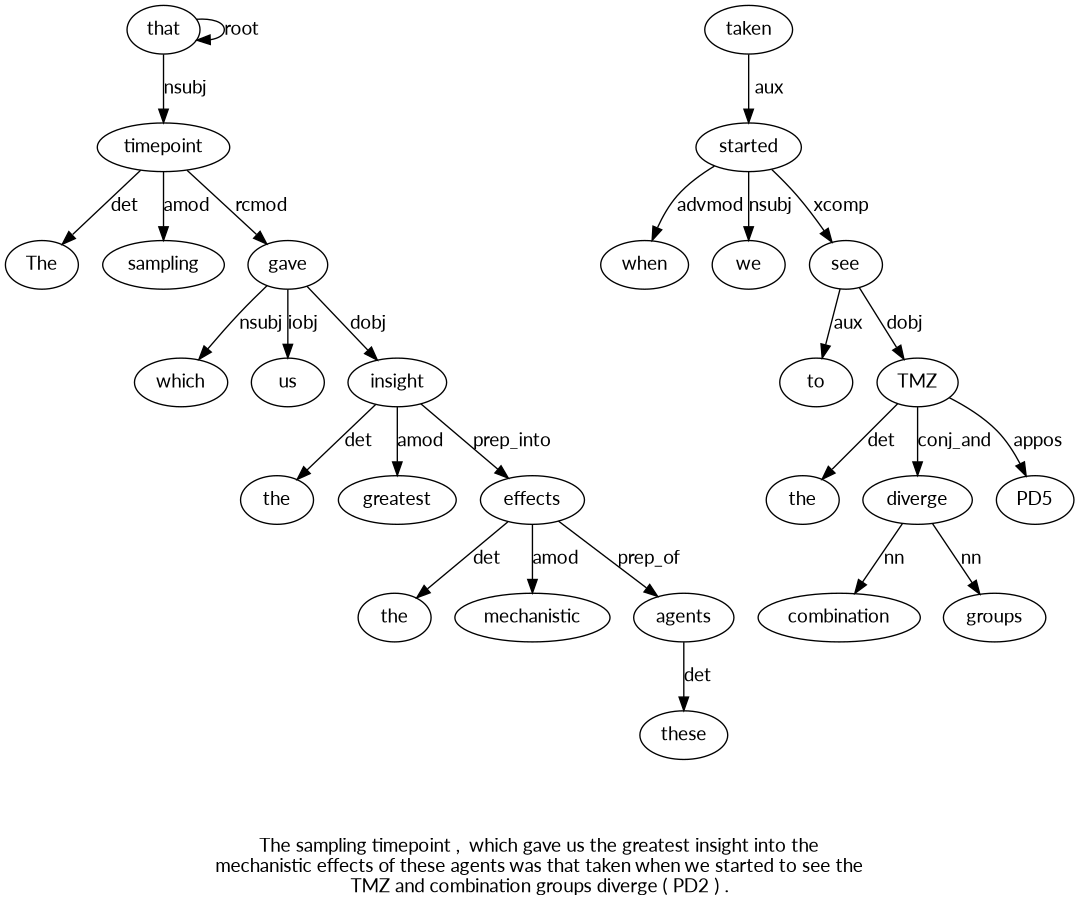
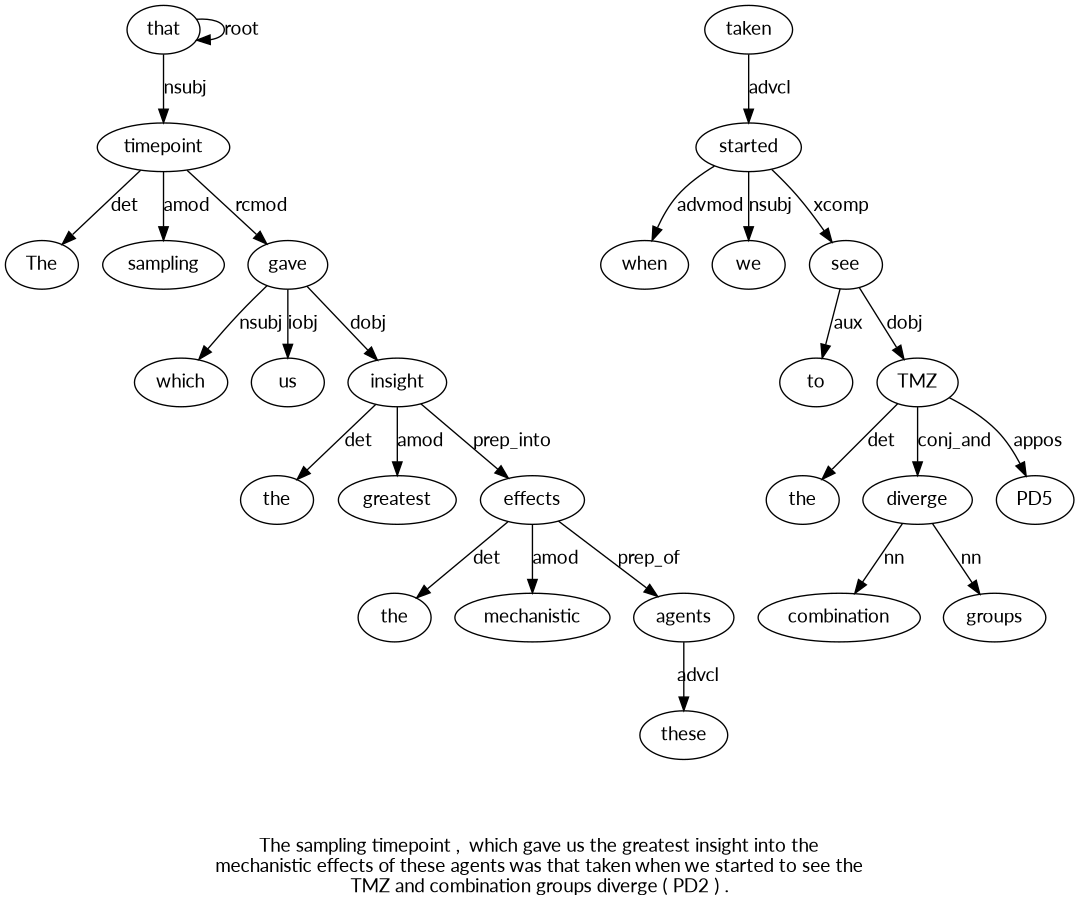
edge "taken" -> "started": label "aux" -> "advcl"
edge "agents" -> "these": label "det" -> "advcl"
